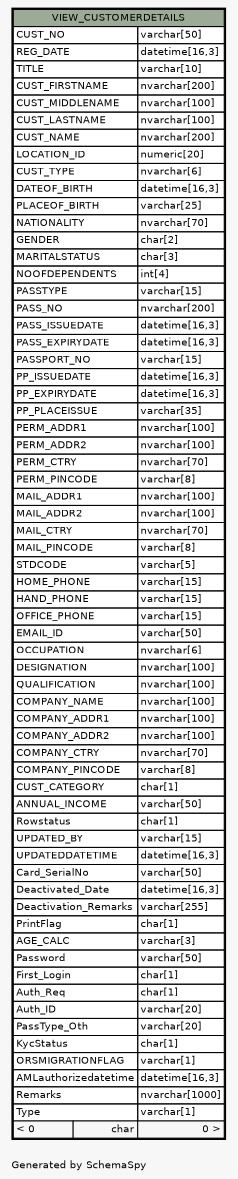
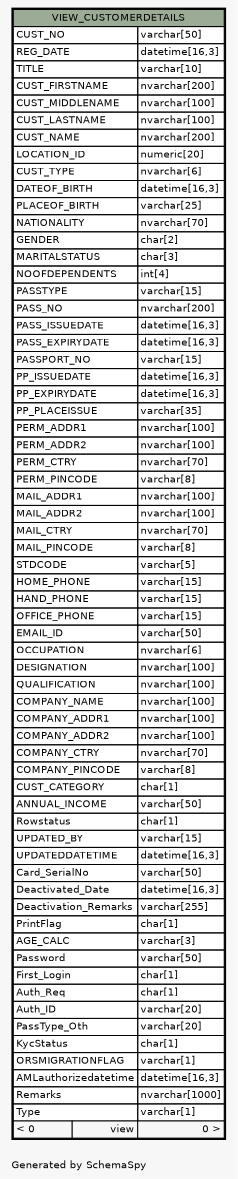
node "VIEW_CUSTOMERDETAILS": text "char" -> "view"
